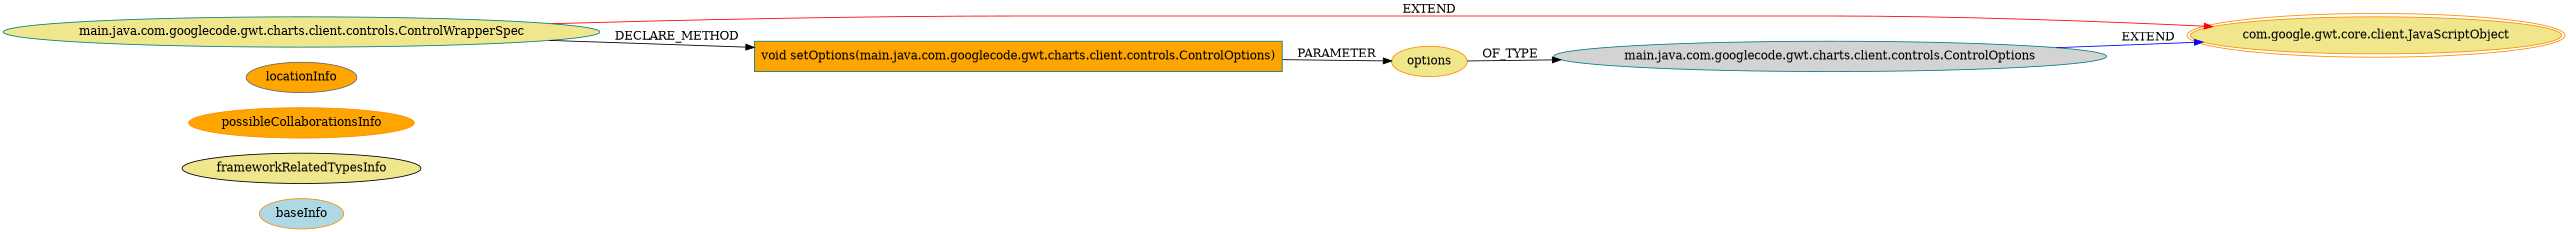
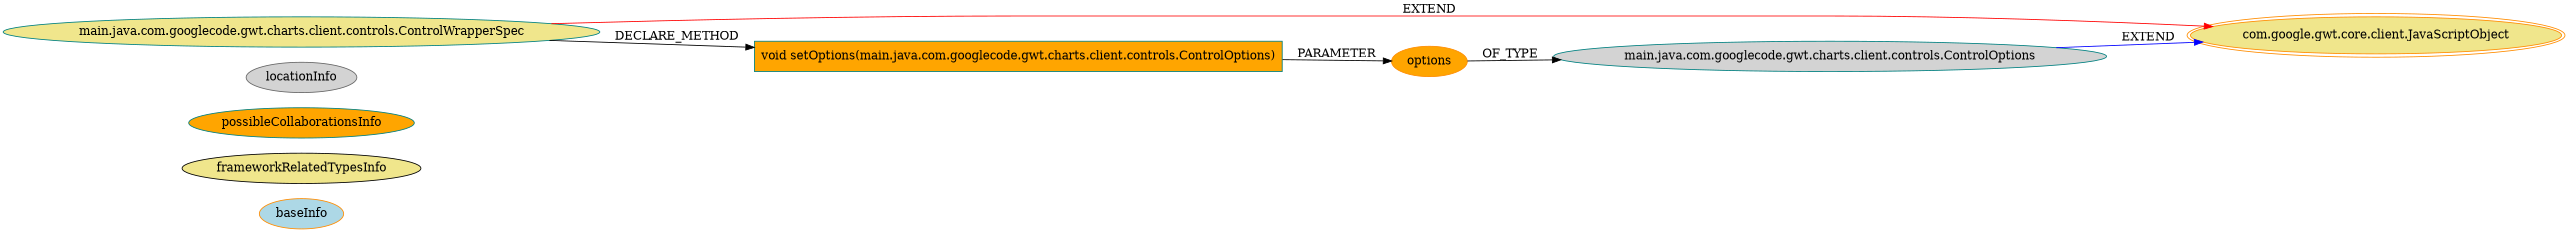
node "options": fillcolor khaki -> orange
node "locationInfo": fillcolor orange -> lightgrey
node "possibleCollaborationsInfo": color darkorange -> teal
